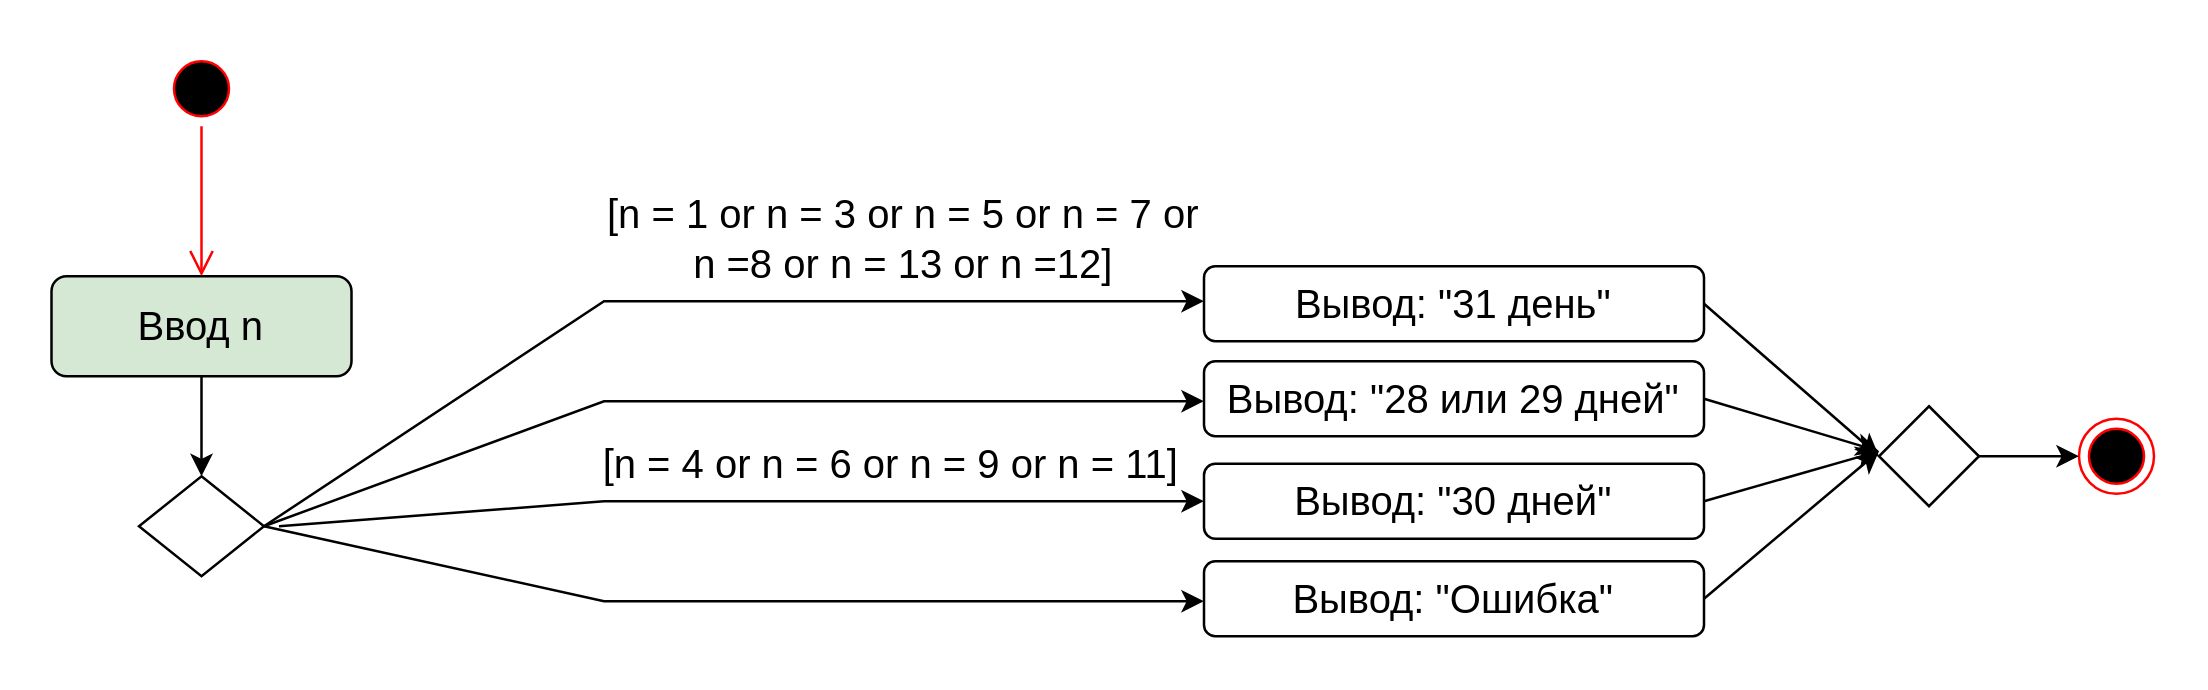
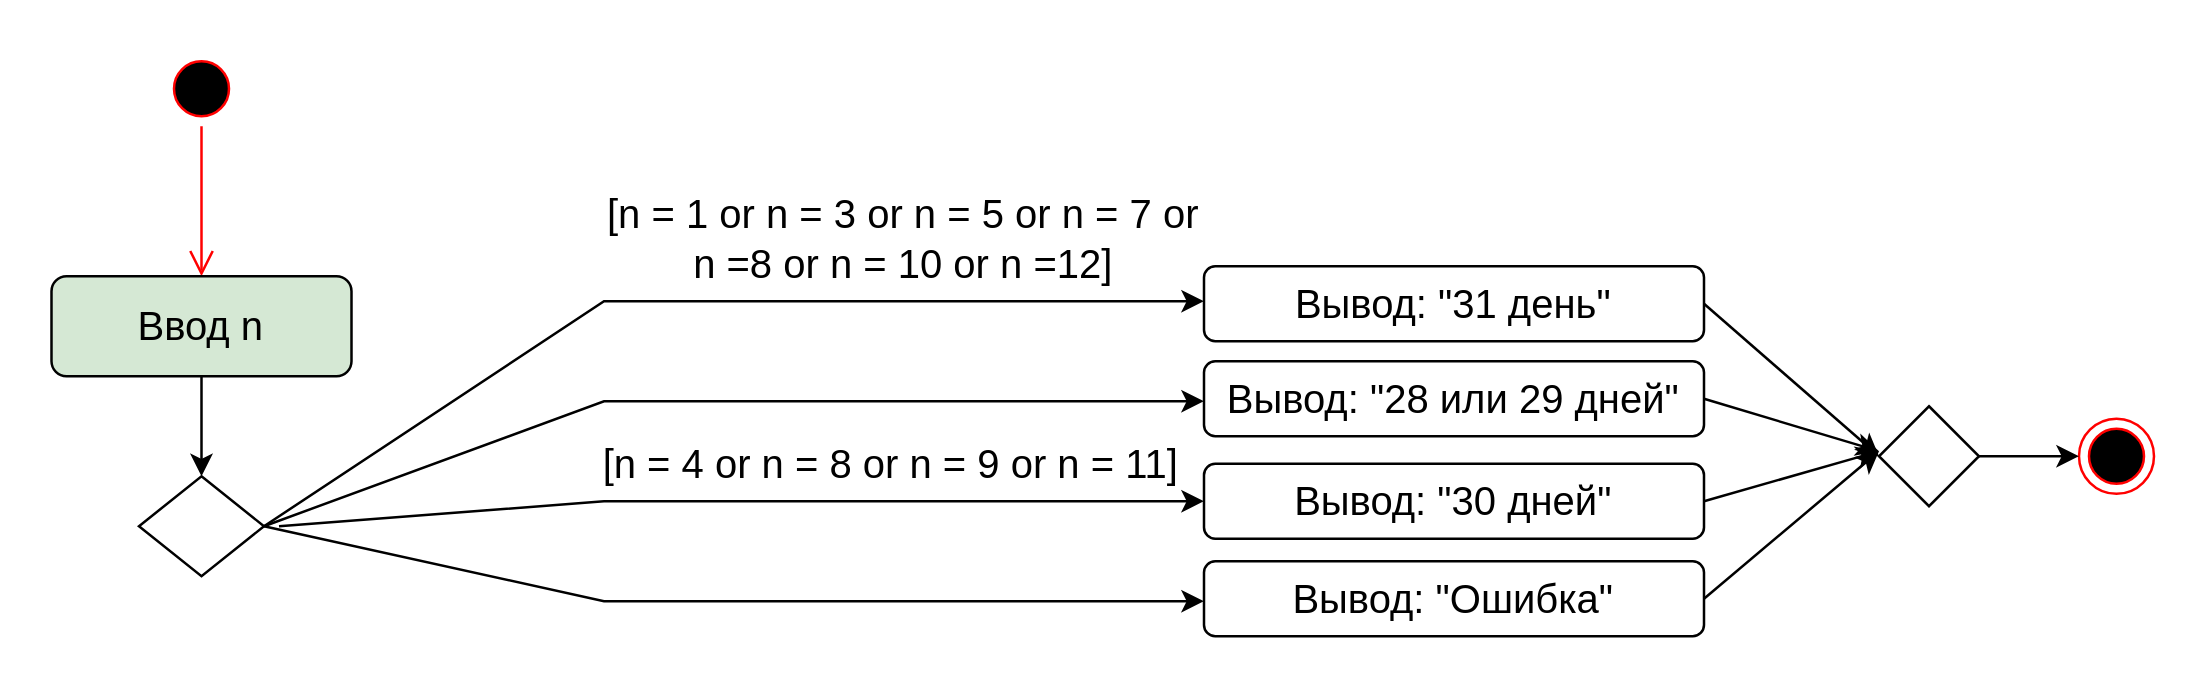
node "[n = 1 or n = 3 or n = 5 or n = 7 or n =8 or n = 13 or n =12]": label "[n = 1 or n = 3 or n = 5 or n = 7 or n =8 or n = 13 or n =12]" -> "[n = 1 or n = 3 or n = 5 or n = 7 or n =8 or n = 10 or n =12]"
node "[n = 4 or n = 6 or n = 9 or n = 11]": label "[n = 4 or n = 6 or n = 9 or n = 11]" -> "[n = 4 or n = 8 or n = 9 or n = 11]"
